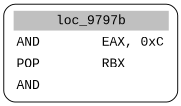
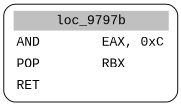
node "loc_9797b": text "AND" -> "RET"
